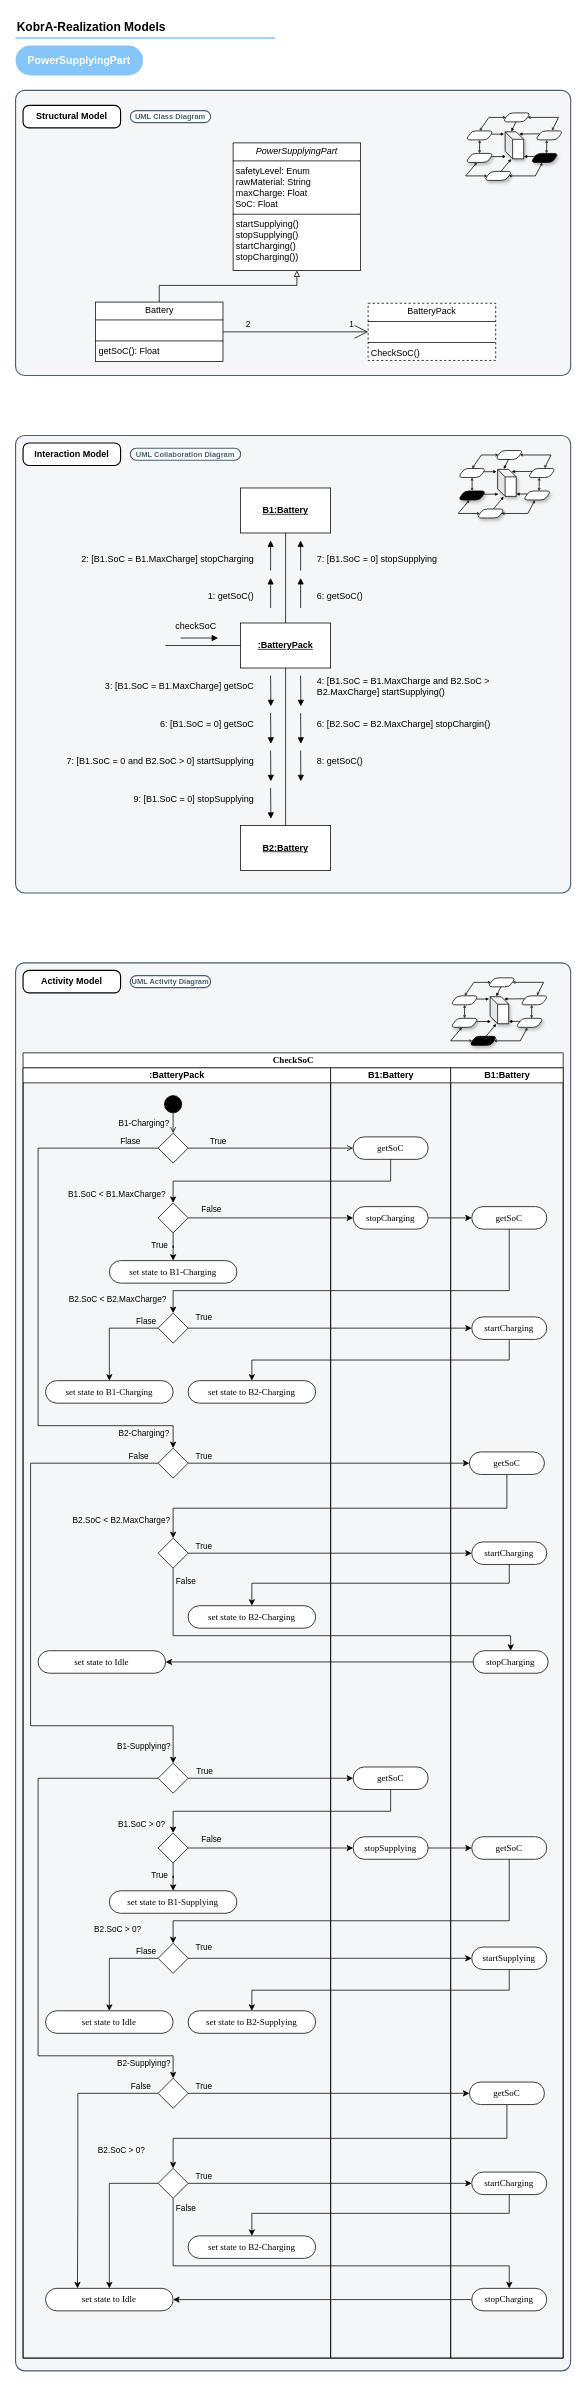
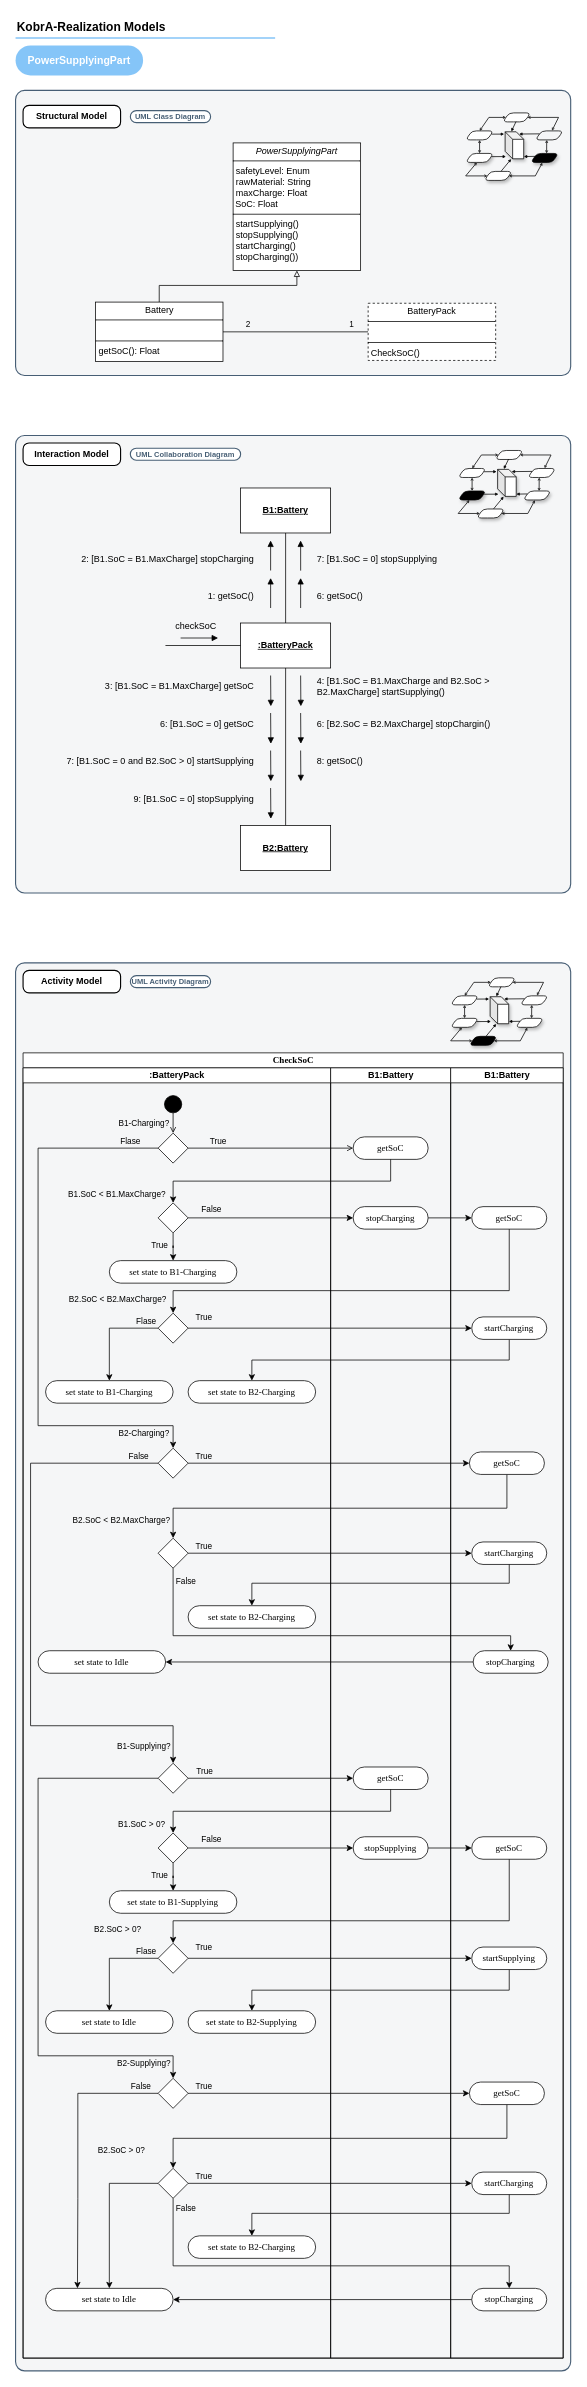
edge "Battery getSoC(): Float" -> "BatteryPack CheckSoC()": arrowhead open -> none
